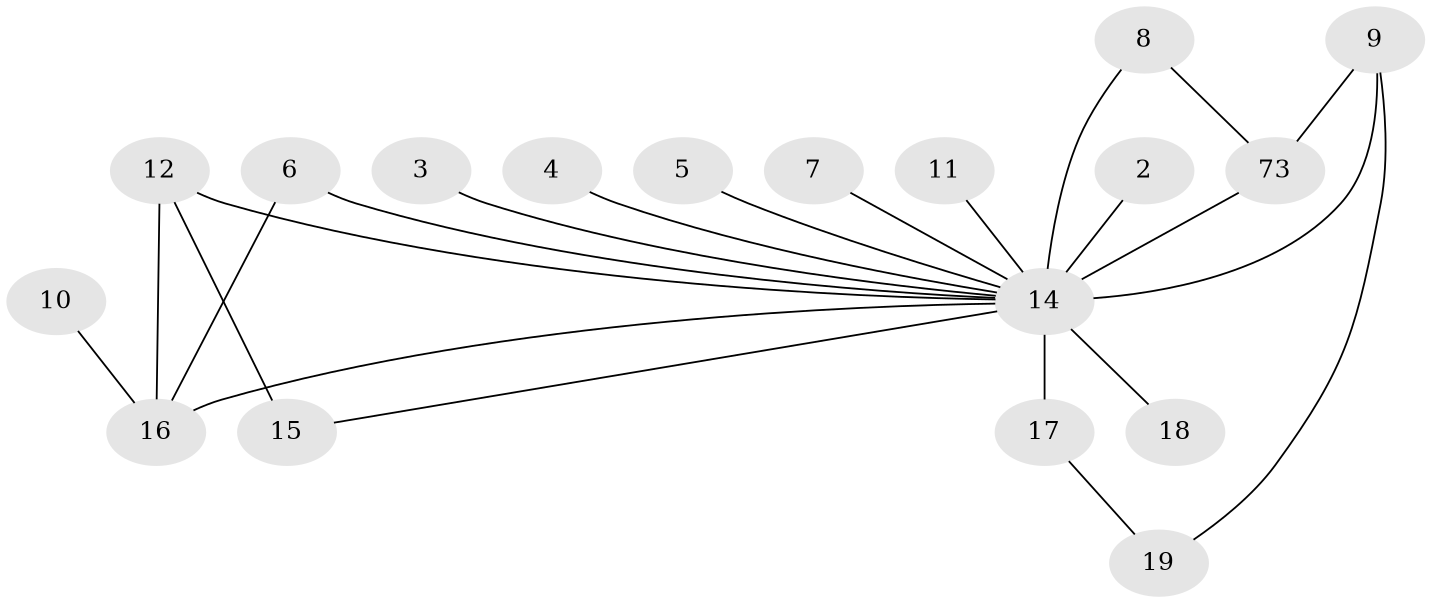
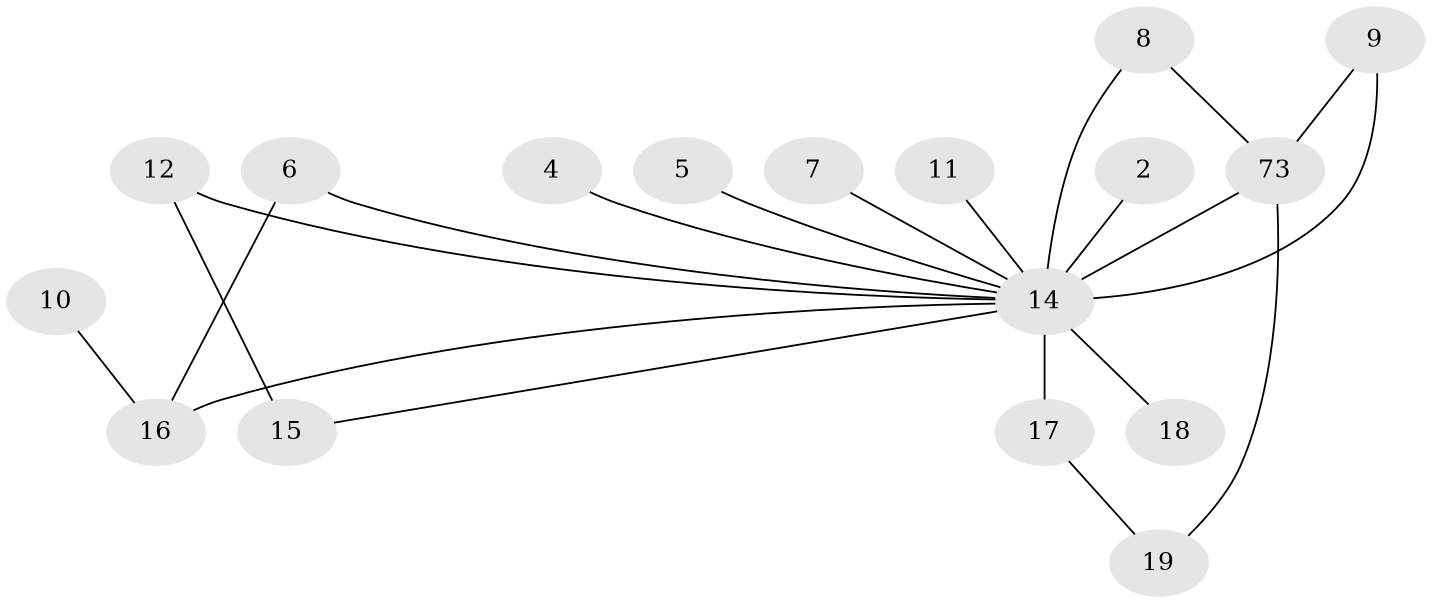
node "3": removed
edge "12" -- "16": removed
edge "9" -- "19": now "73" -- "19"
